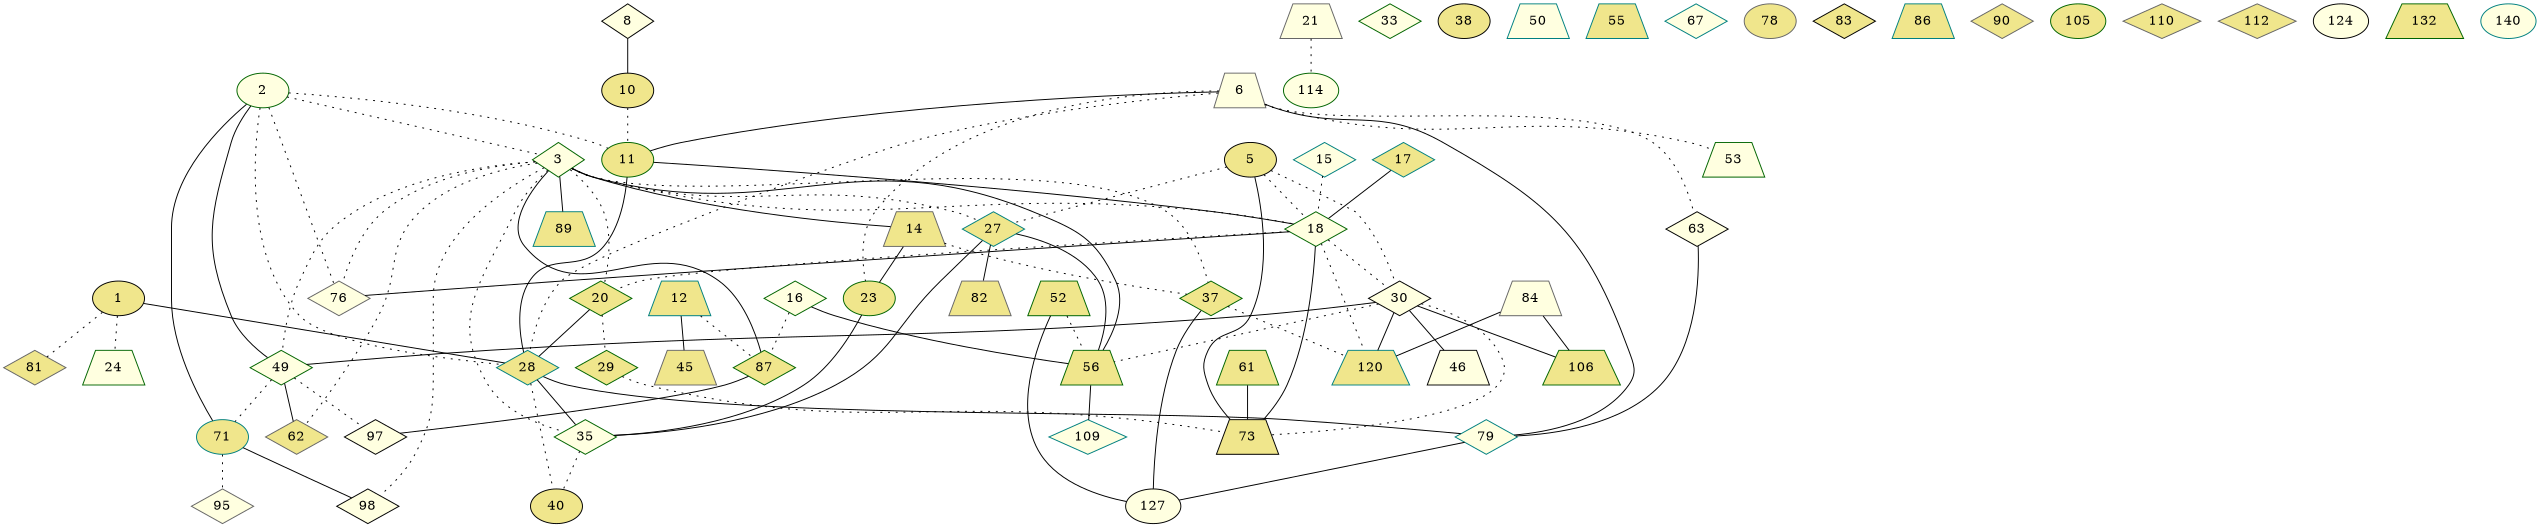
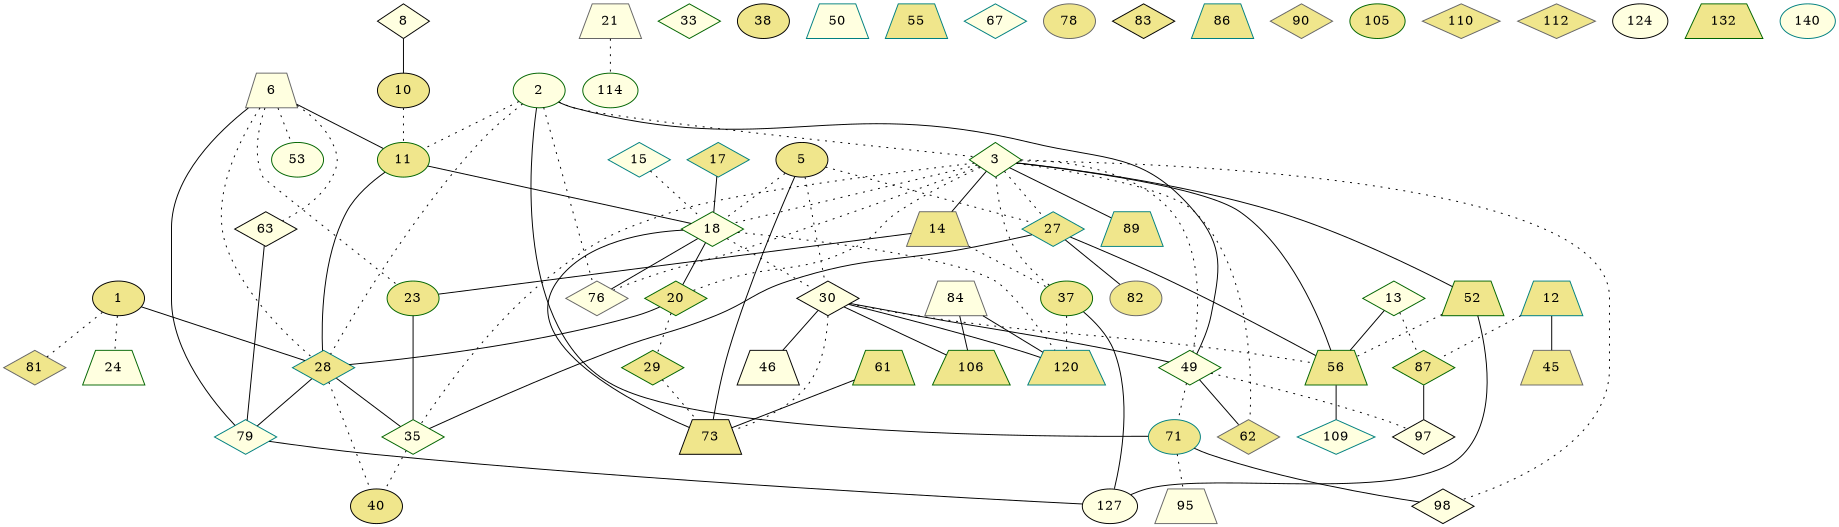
node "53": shape trapezium -> ellipse
edge "18" -- "20": style dotted -> solid
edge "3" -- "87": now "3" -- "52"
node "16": label "16" -> "13"
node "82": shape trapezium -> ellipse
node "37": shape diamond -> ellipse
node "95": shape diamond -> trapezium
